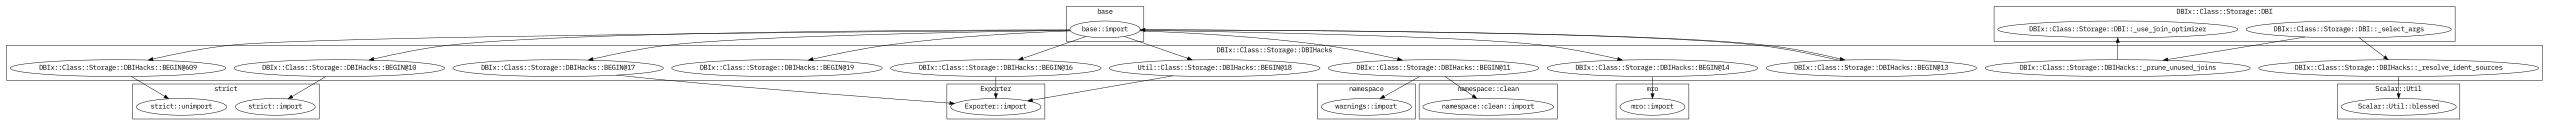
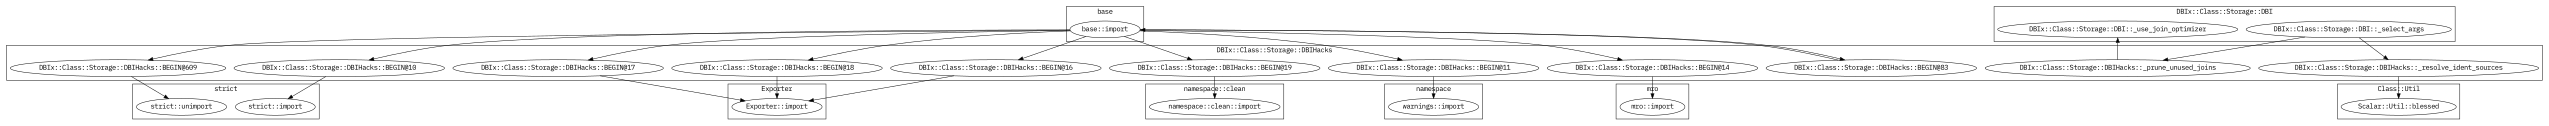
node "Util::Class::Storage::DBIHacks::BEGIN@18": label "Util::Class::Storage::DBIHacks::BEGIN@18" -> "DBIx::Class::Storage::DBIHacks::BEGIN@18"
node "DBIx::Class::Storage::DBIHacks::BEGIN@13": label "DBIx::Class::Storage::DBIHacks::BEGIN@13" -> "DBIx::Class::Storage::DBIHacks::BEGIN@83"
edge "DBIx::Class::Storage::DBIHacks::BEGIN@11" -> "namespace::clean::import": now "DBIx::Class::Storage::DBIHacks::BEGIN@19" -> "namespace::clean::import"
cluster "Scalar::Util": label "Scalar::Util" -> "Class::Util"
